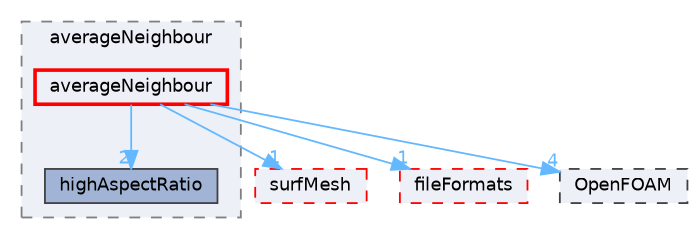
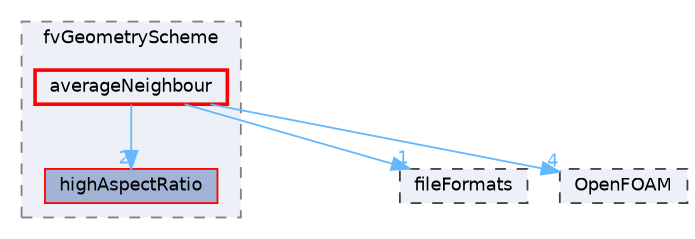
cluster "averageNeighbour": label "averageNeighbour" -> "fvGeometryScheme"
node "highAspectRatio": color grey25 -> red
node "surfMesh": removed
node "fileFormats": color red -> grey25
